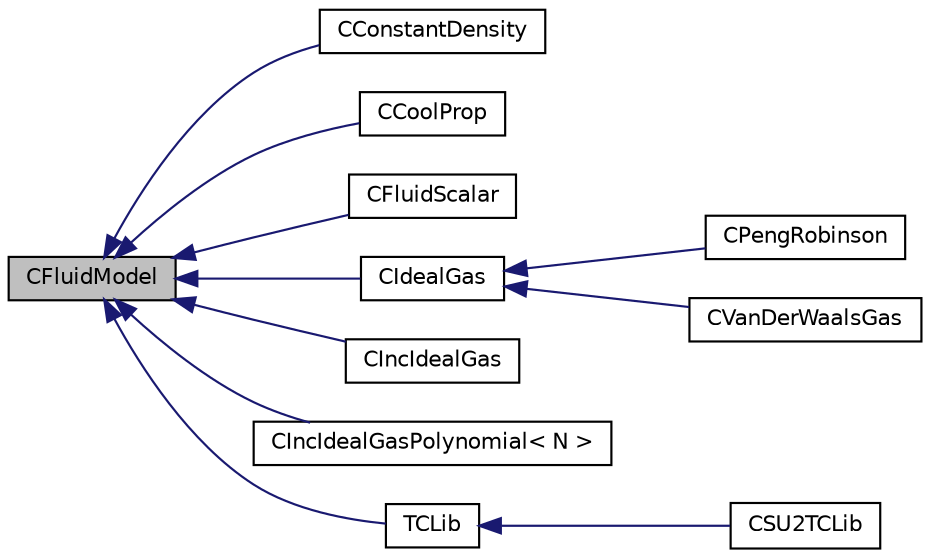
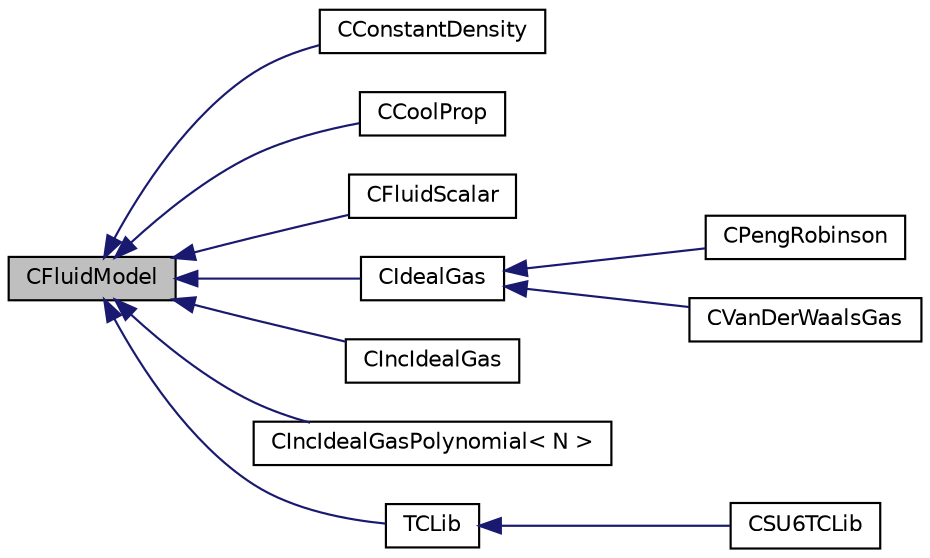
node "CSU2TCLib": label "CSU2TCLib" -> "CSU6TCLib"
